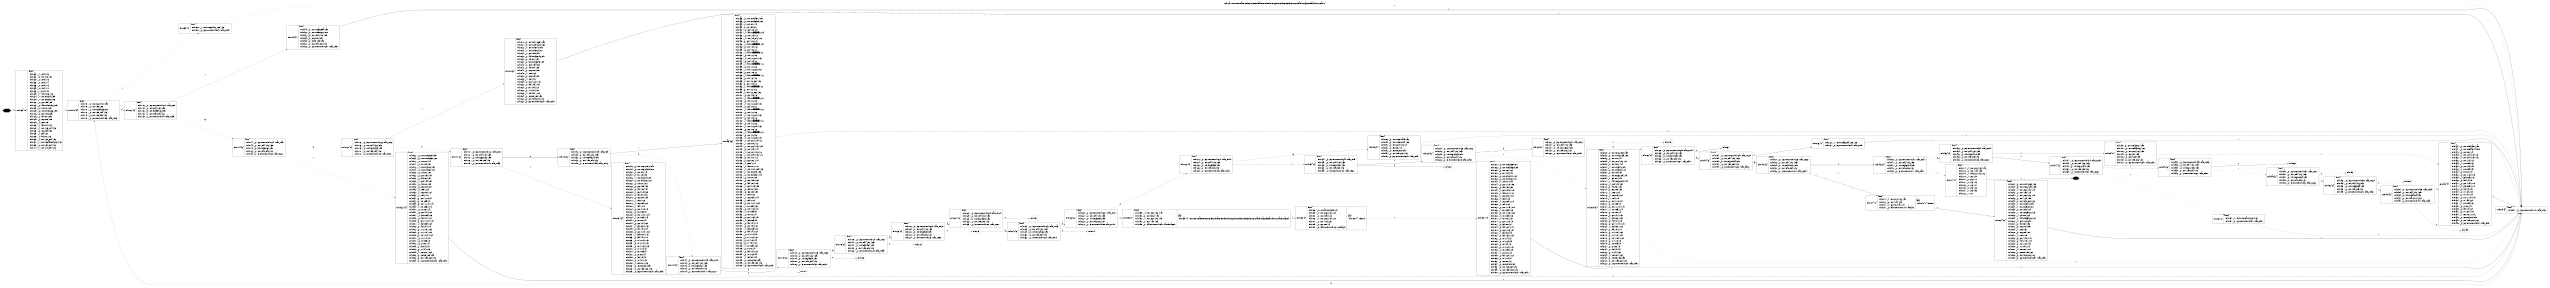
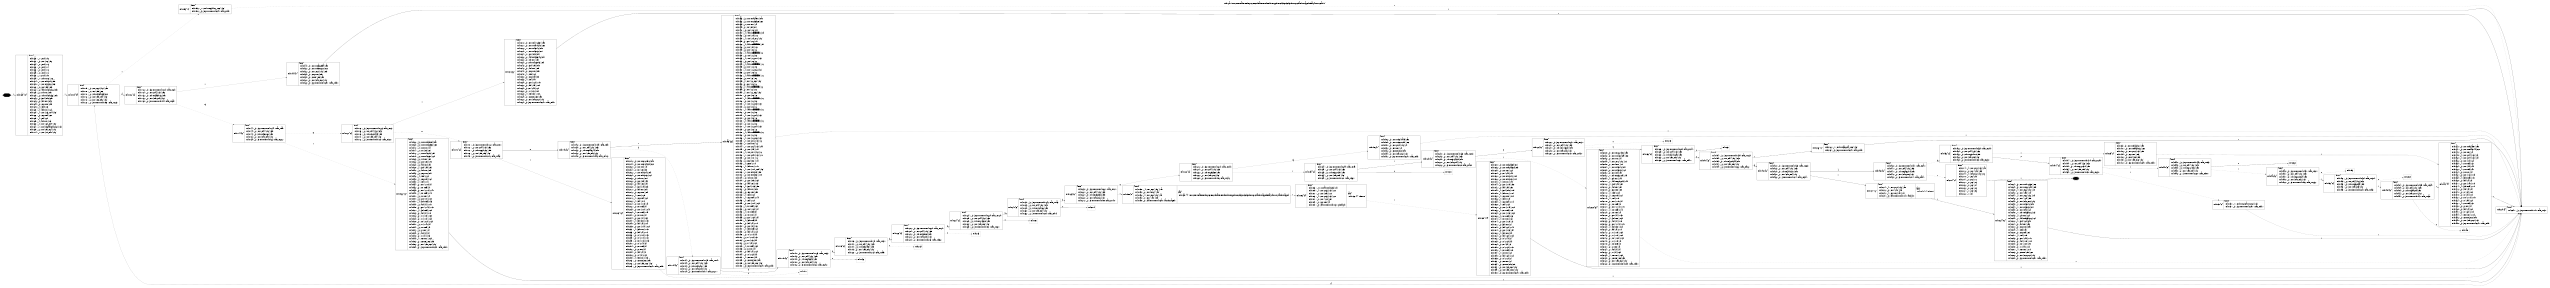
edge "0x4021f8" -> "0x401840 [28]": now "0x401824 [28]" -> "0x401840 [28]"
